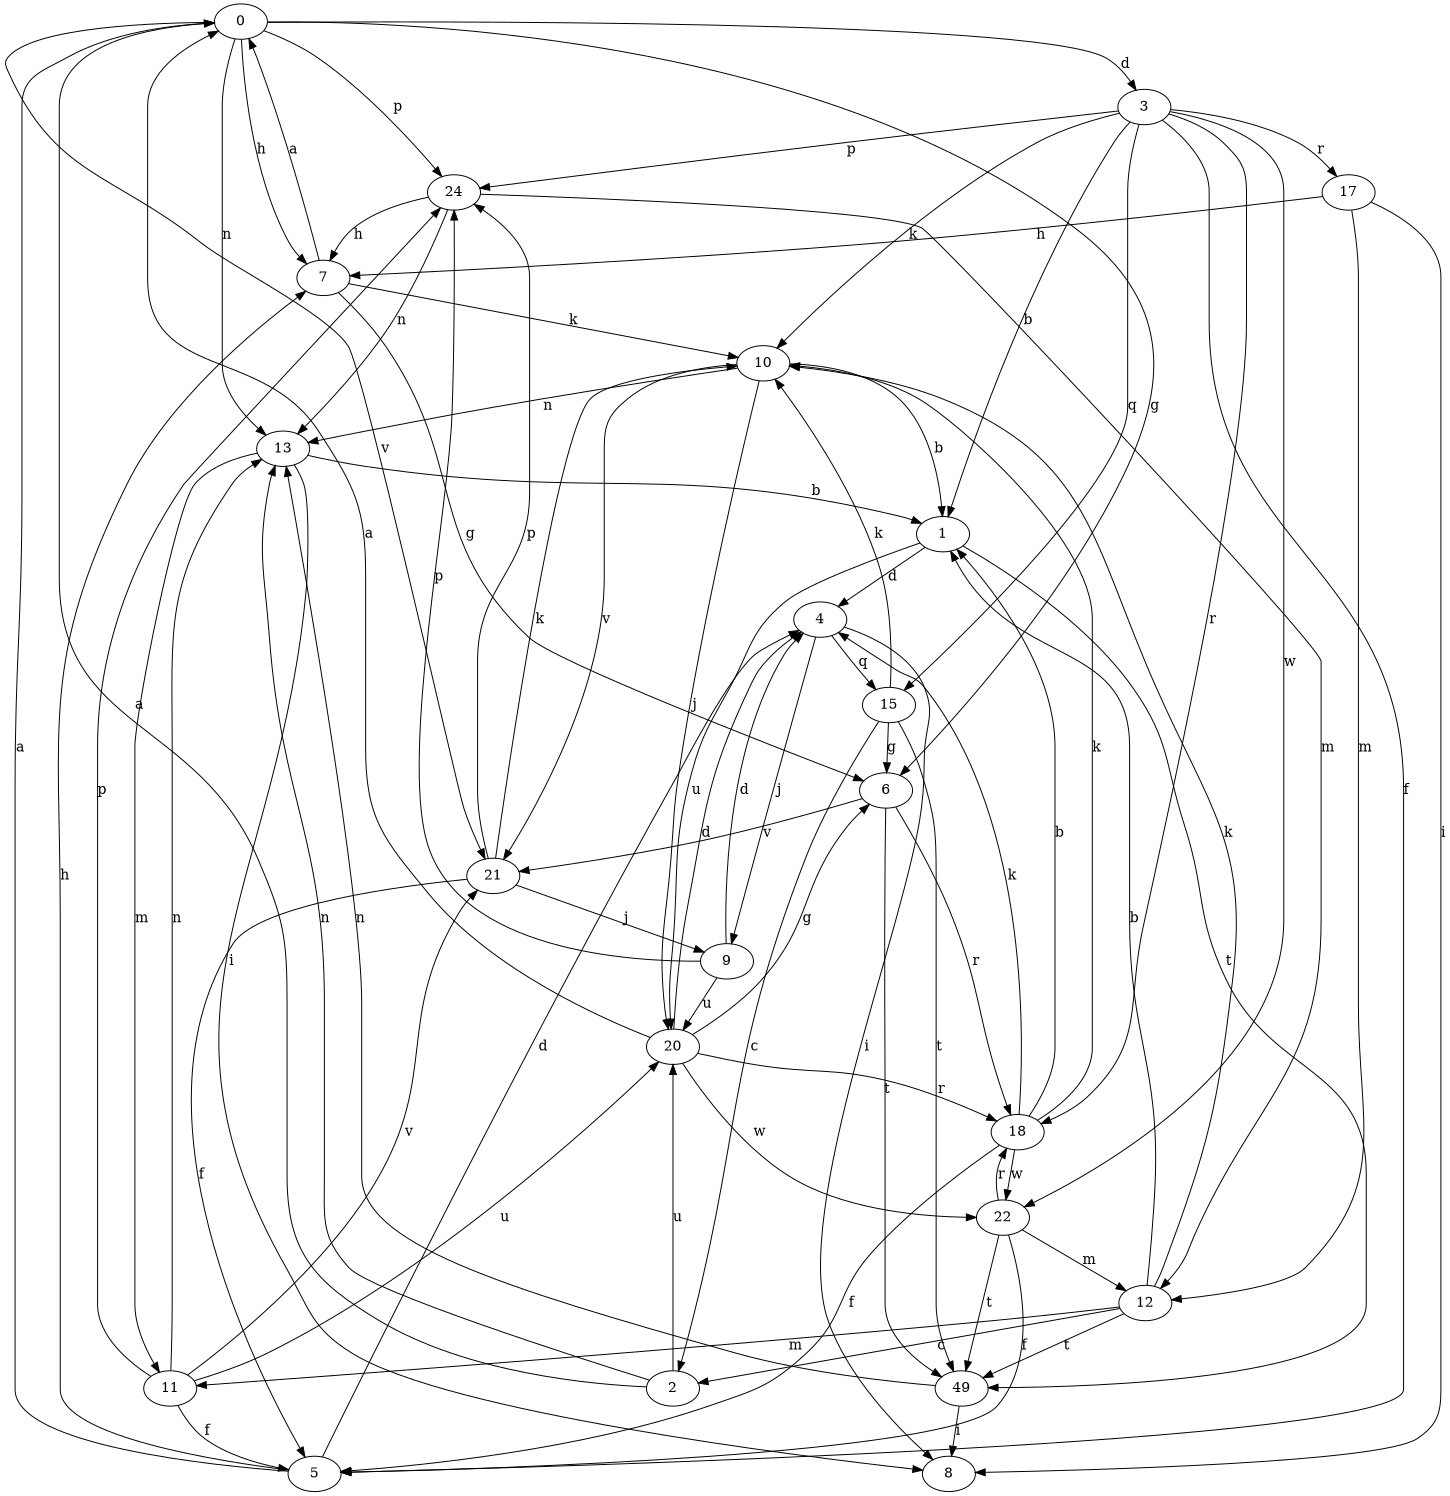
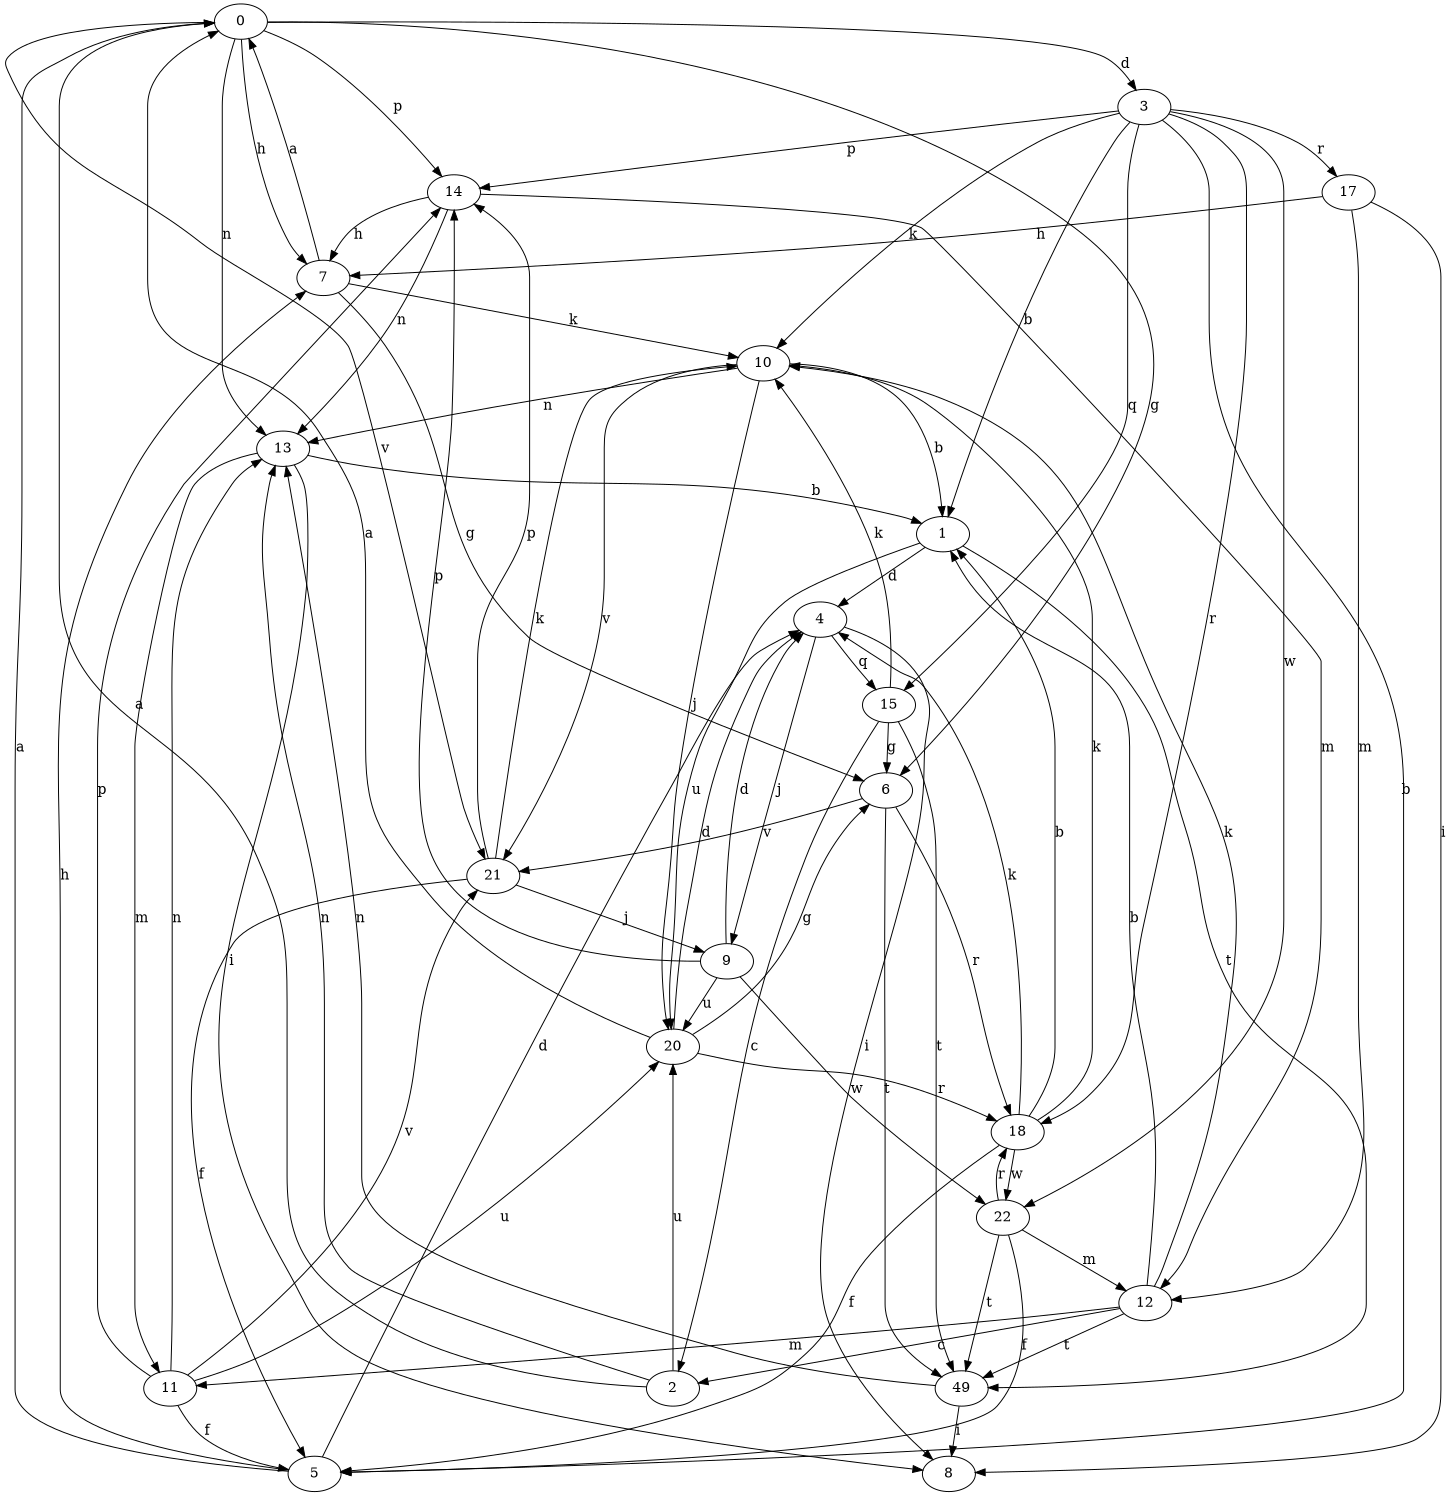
node "24": label "24" -> "14"
edge "3" -> "5": label "f" -> "b"
edge "20" -> "22": now "9" -> "22"
